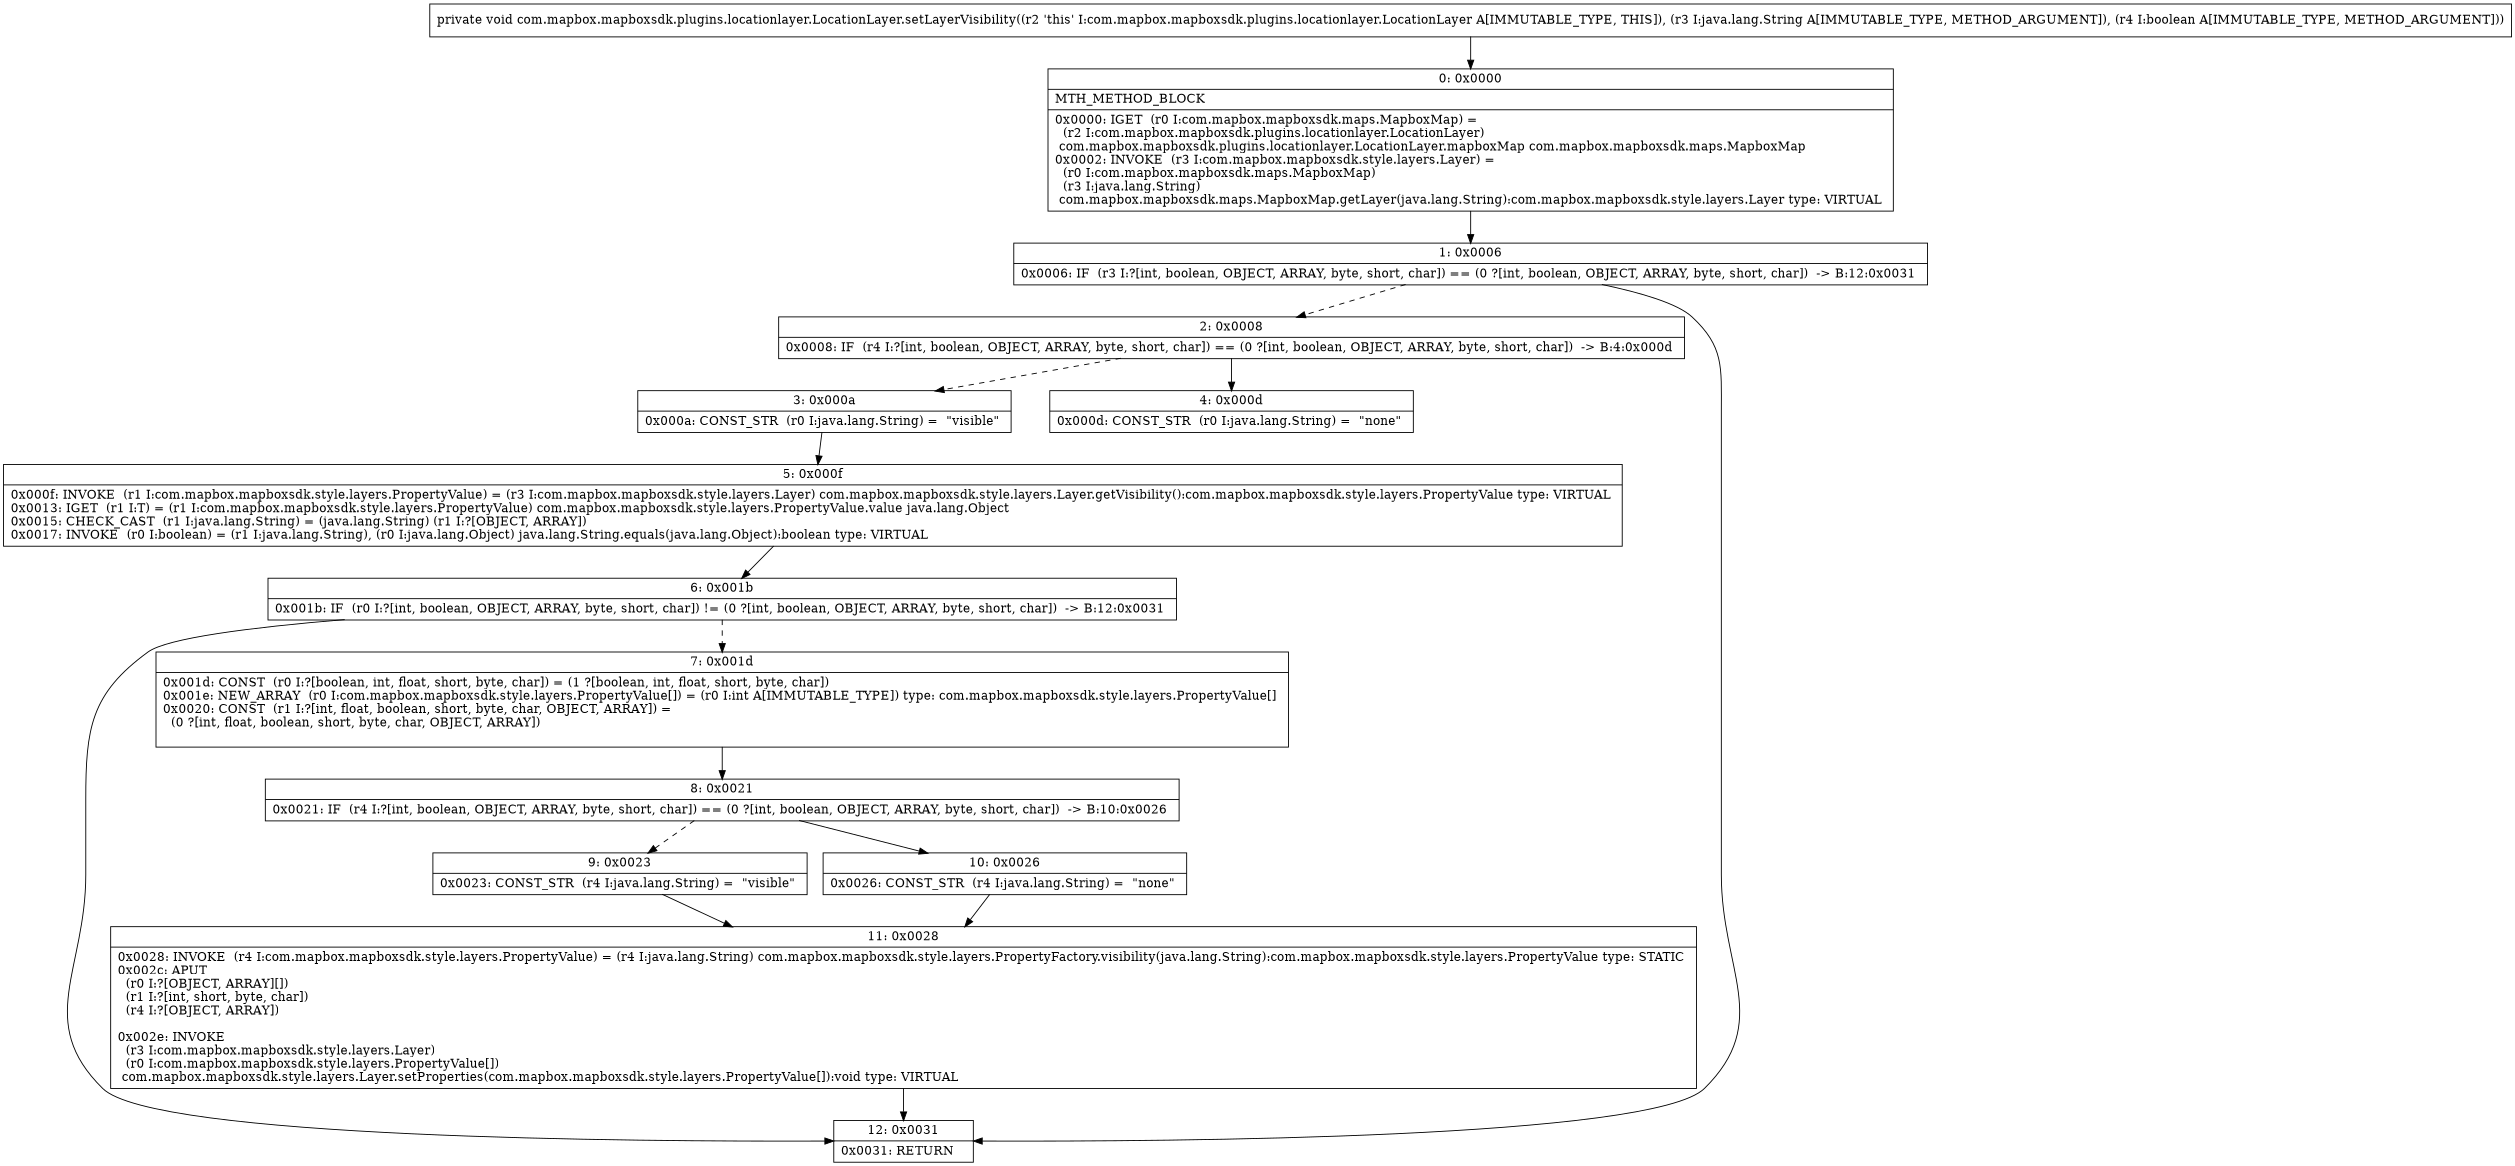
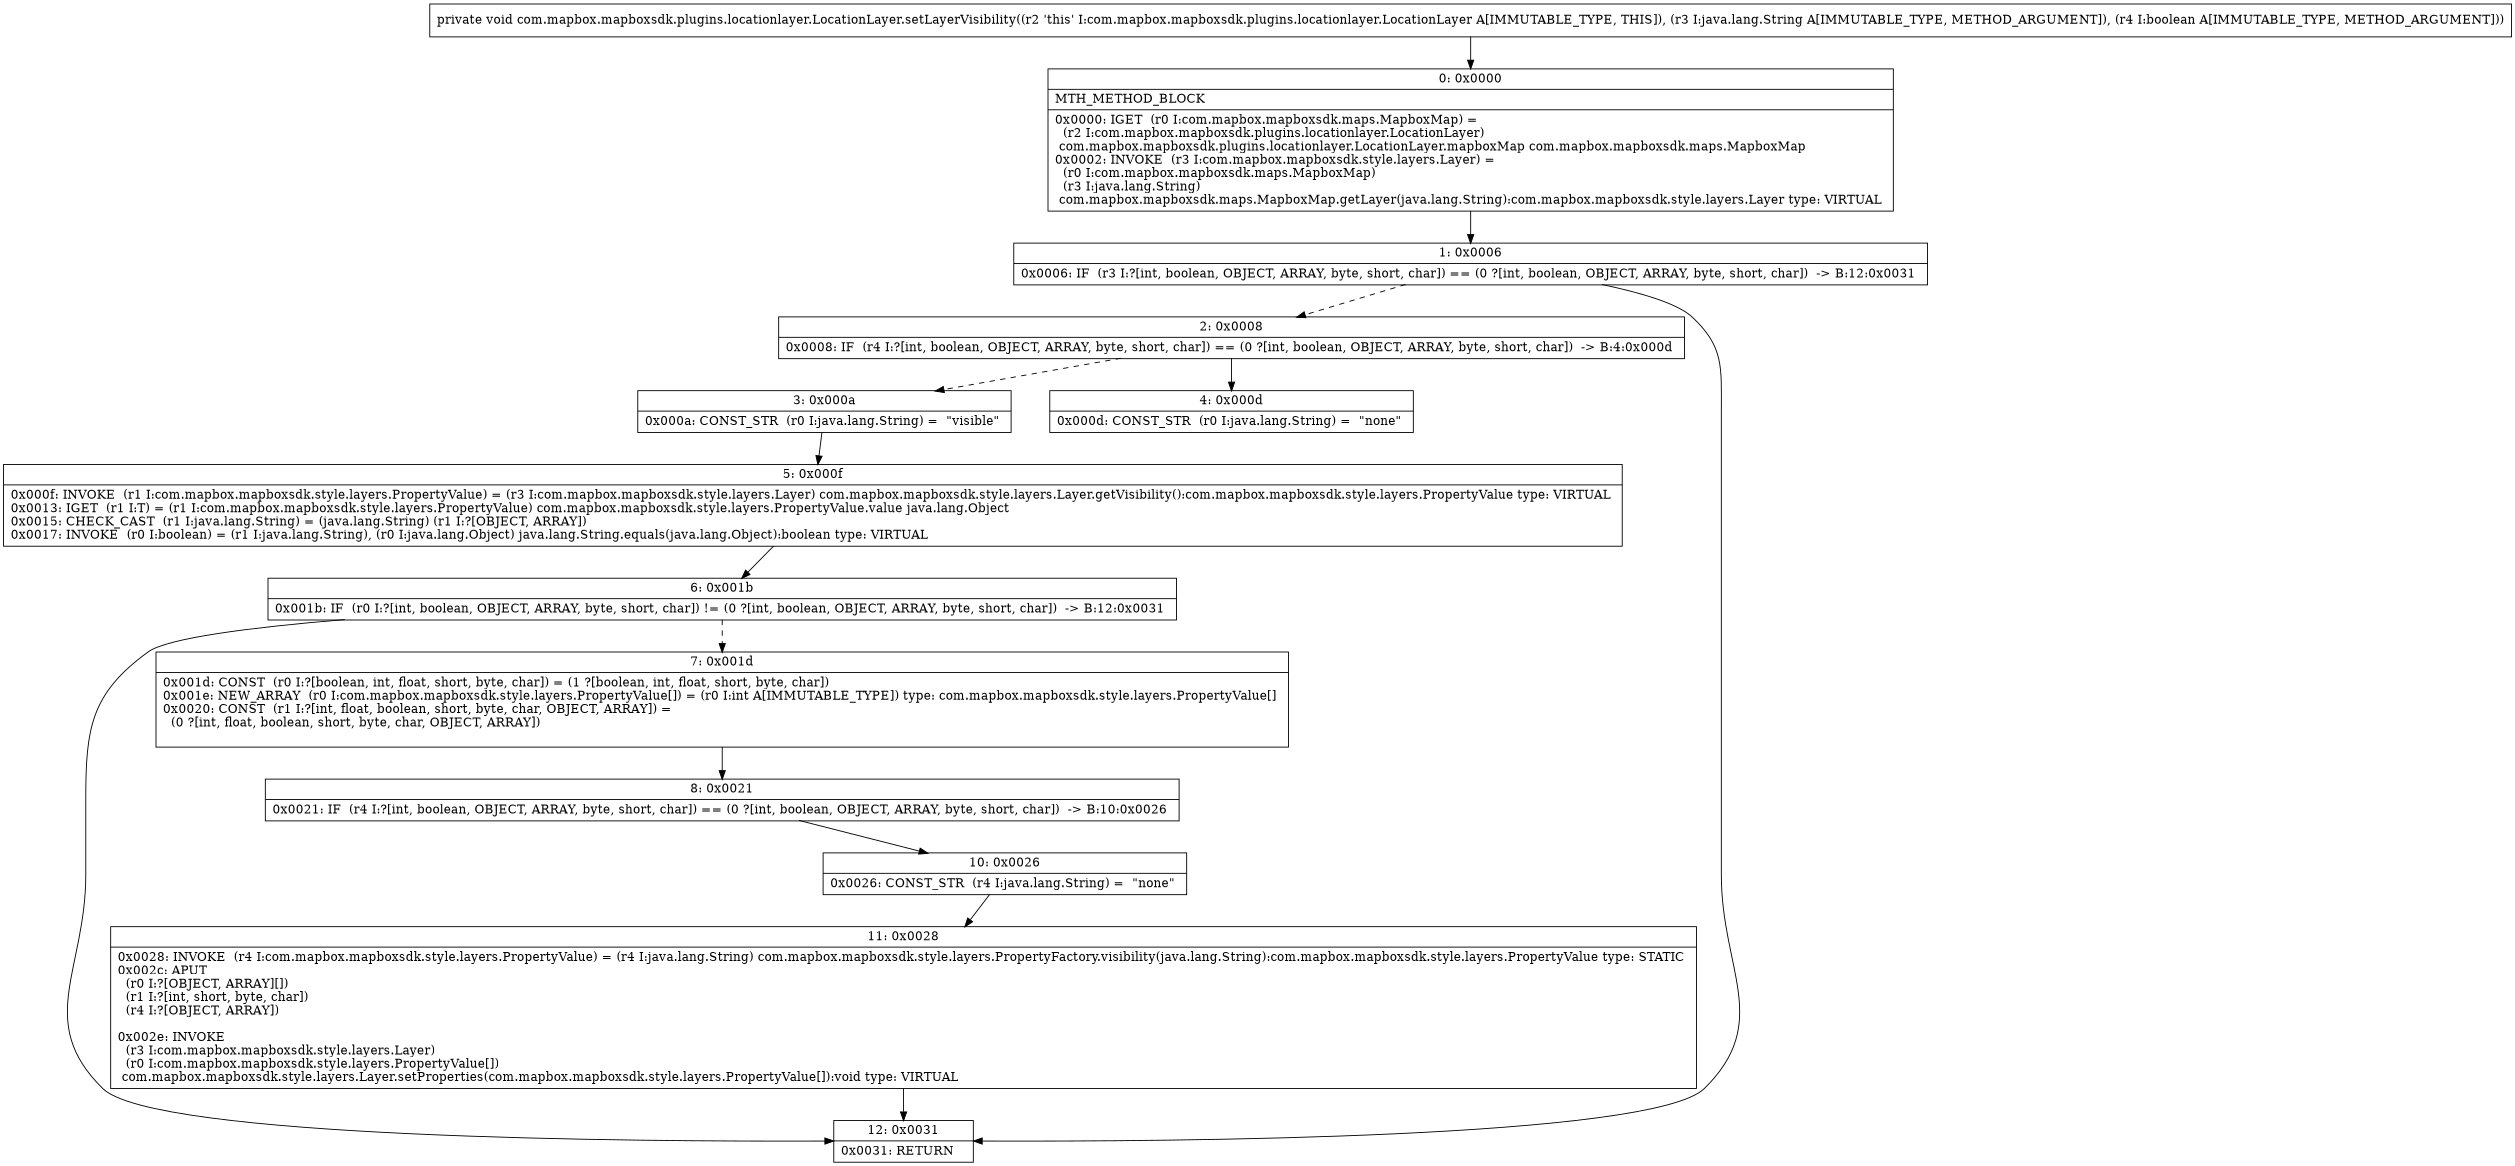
node "9: 0x0023": removed
